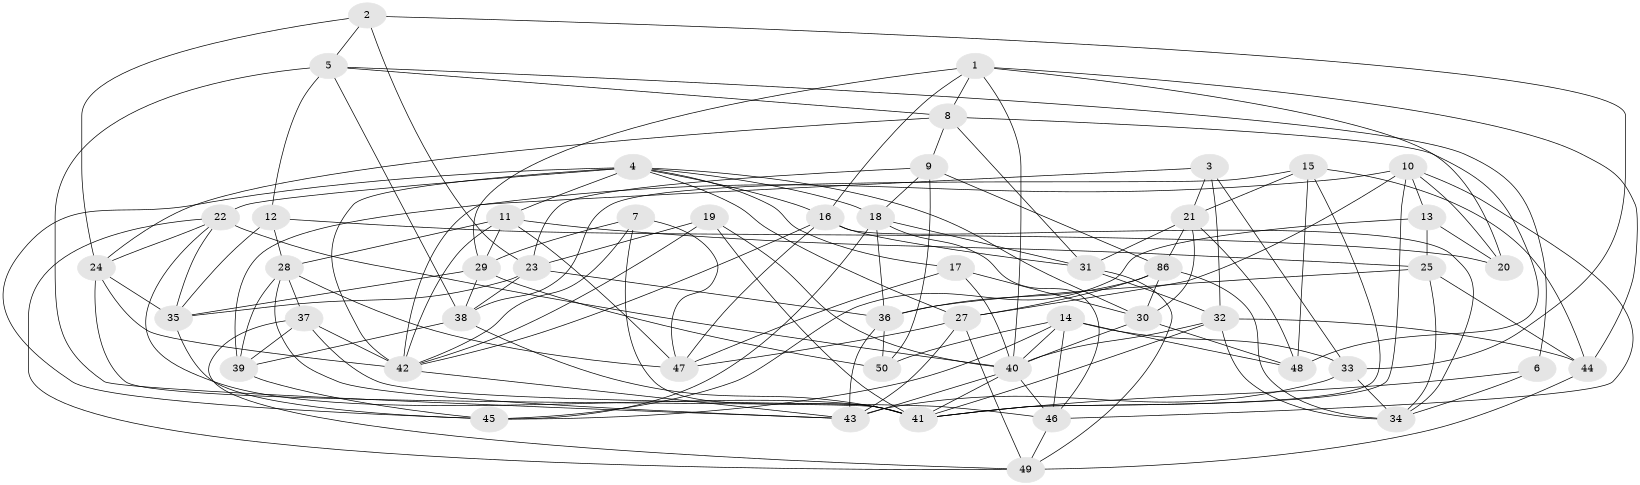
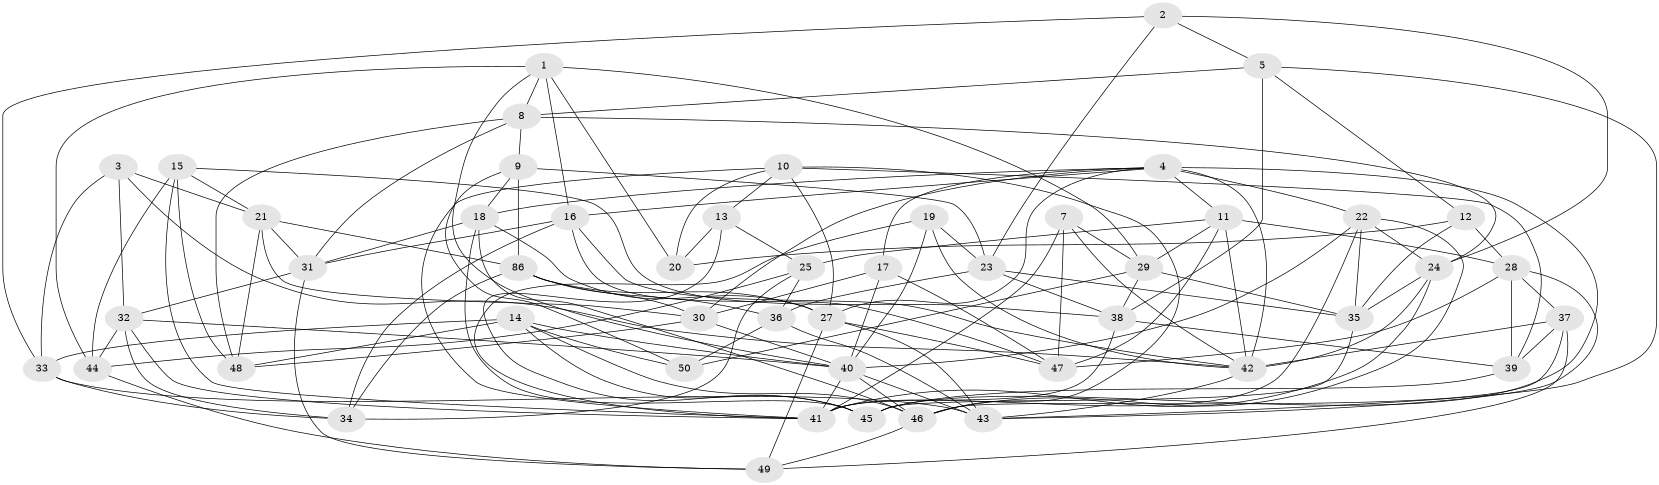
edge "18" -- "36": now "18" -- "27"
node "6": removed
edge "22" -- "49": now "22" -- "46"
